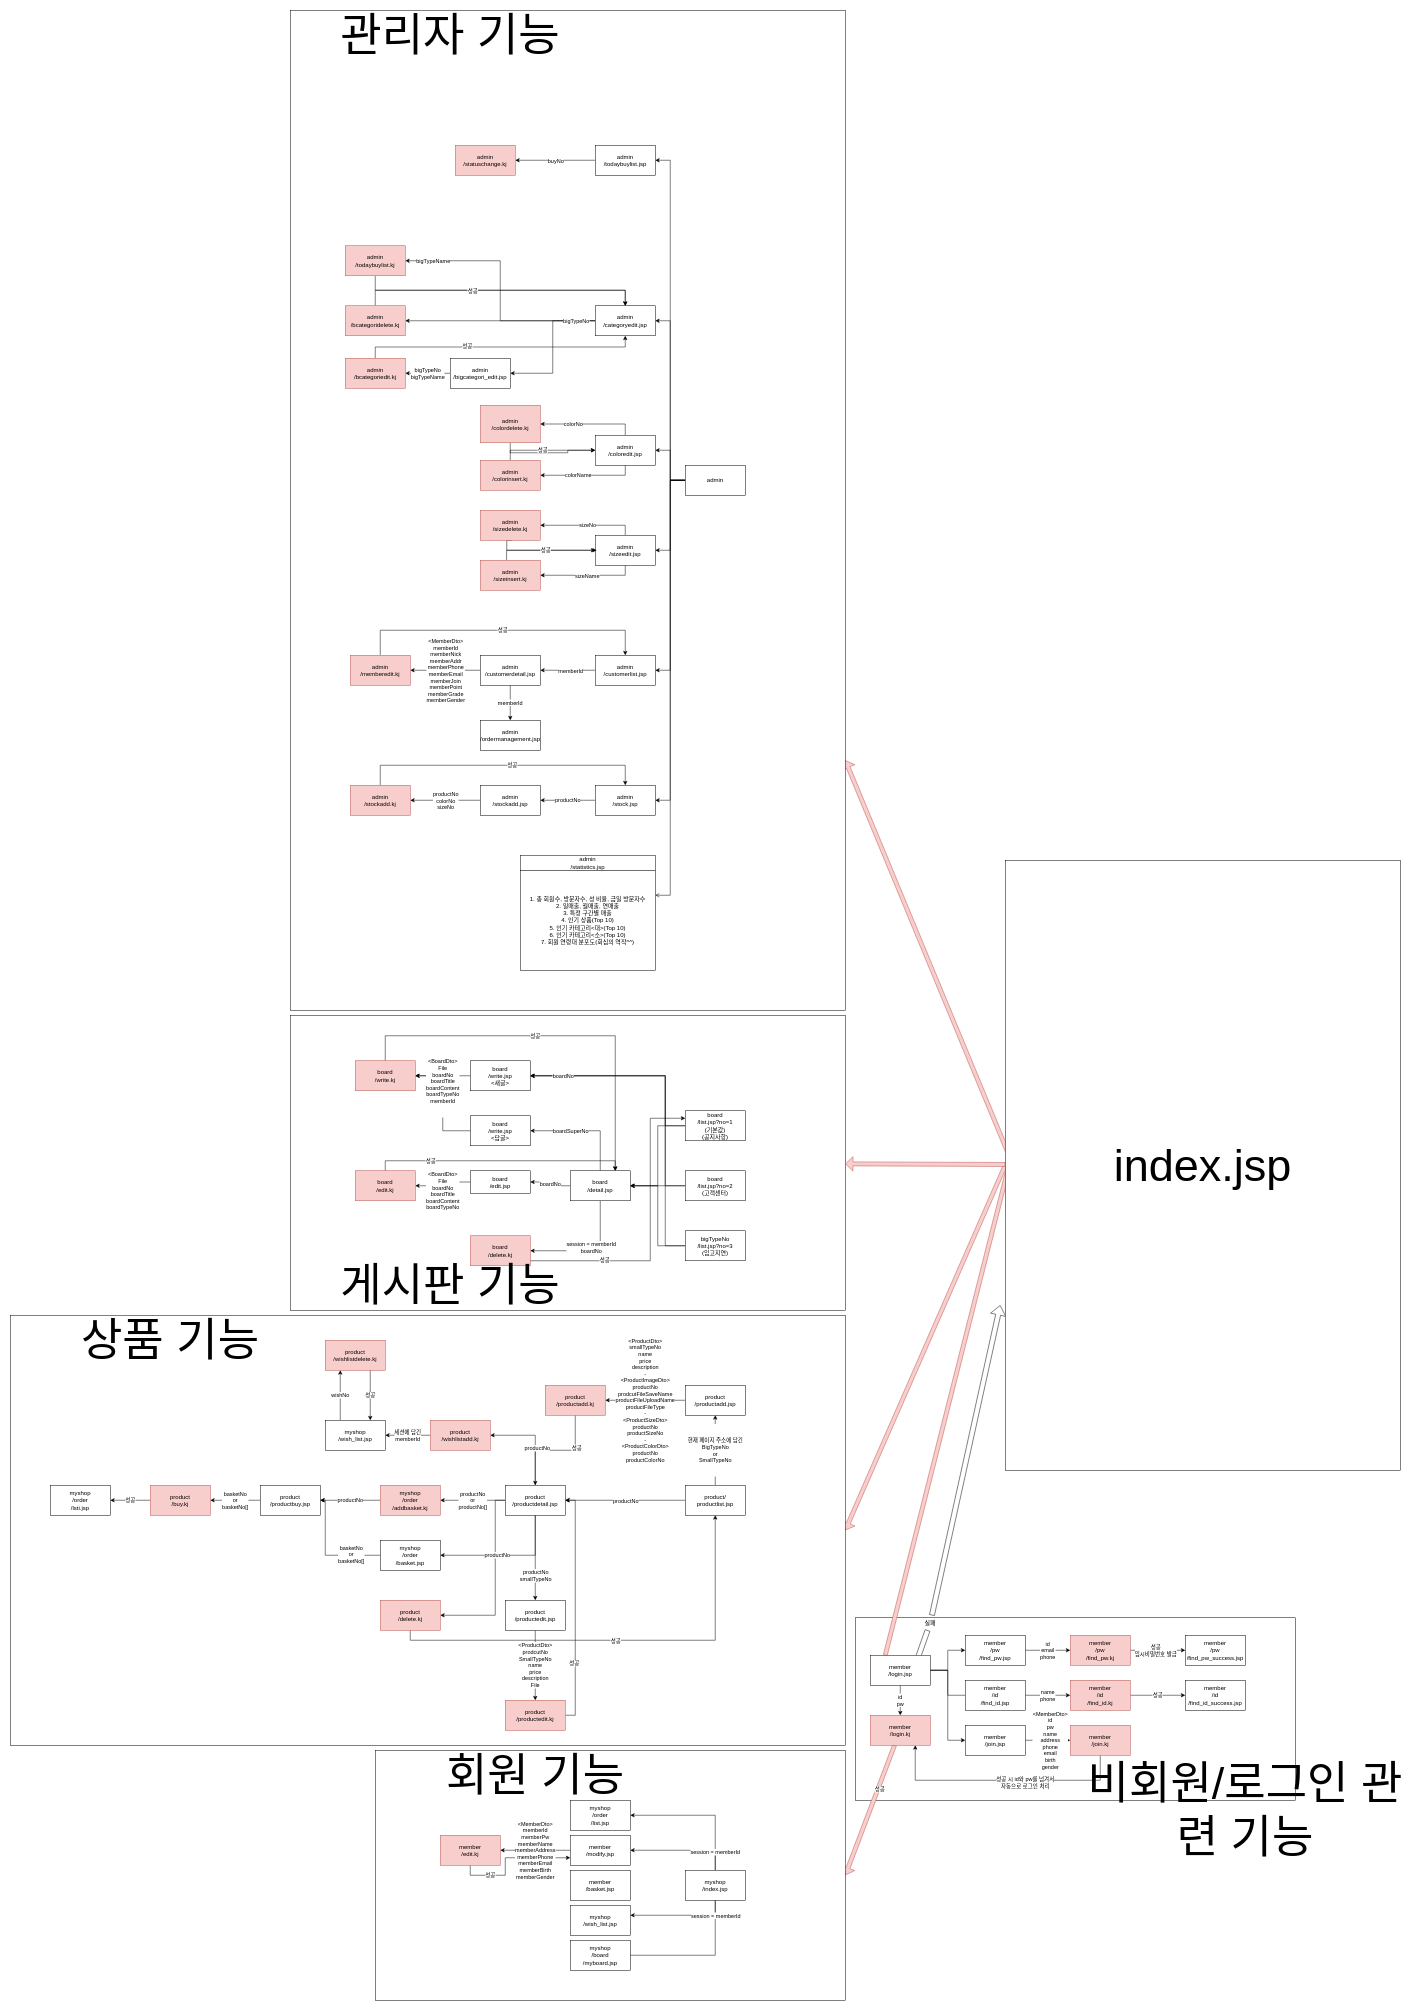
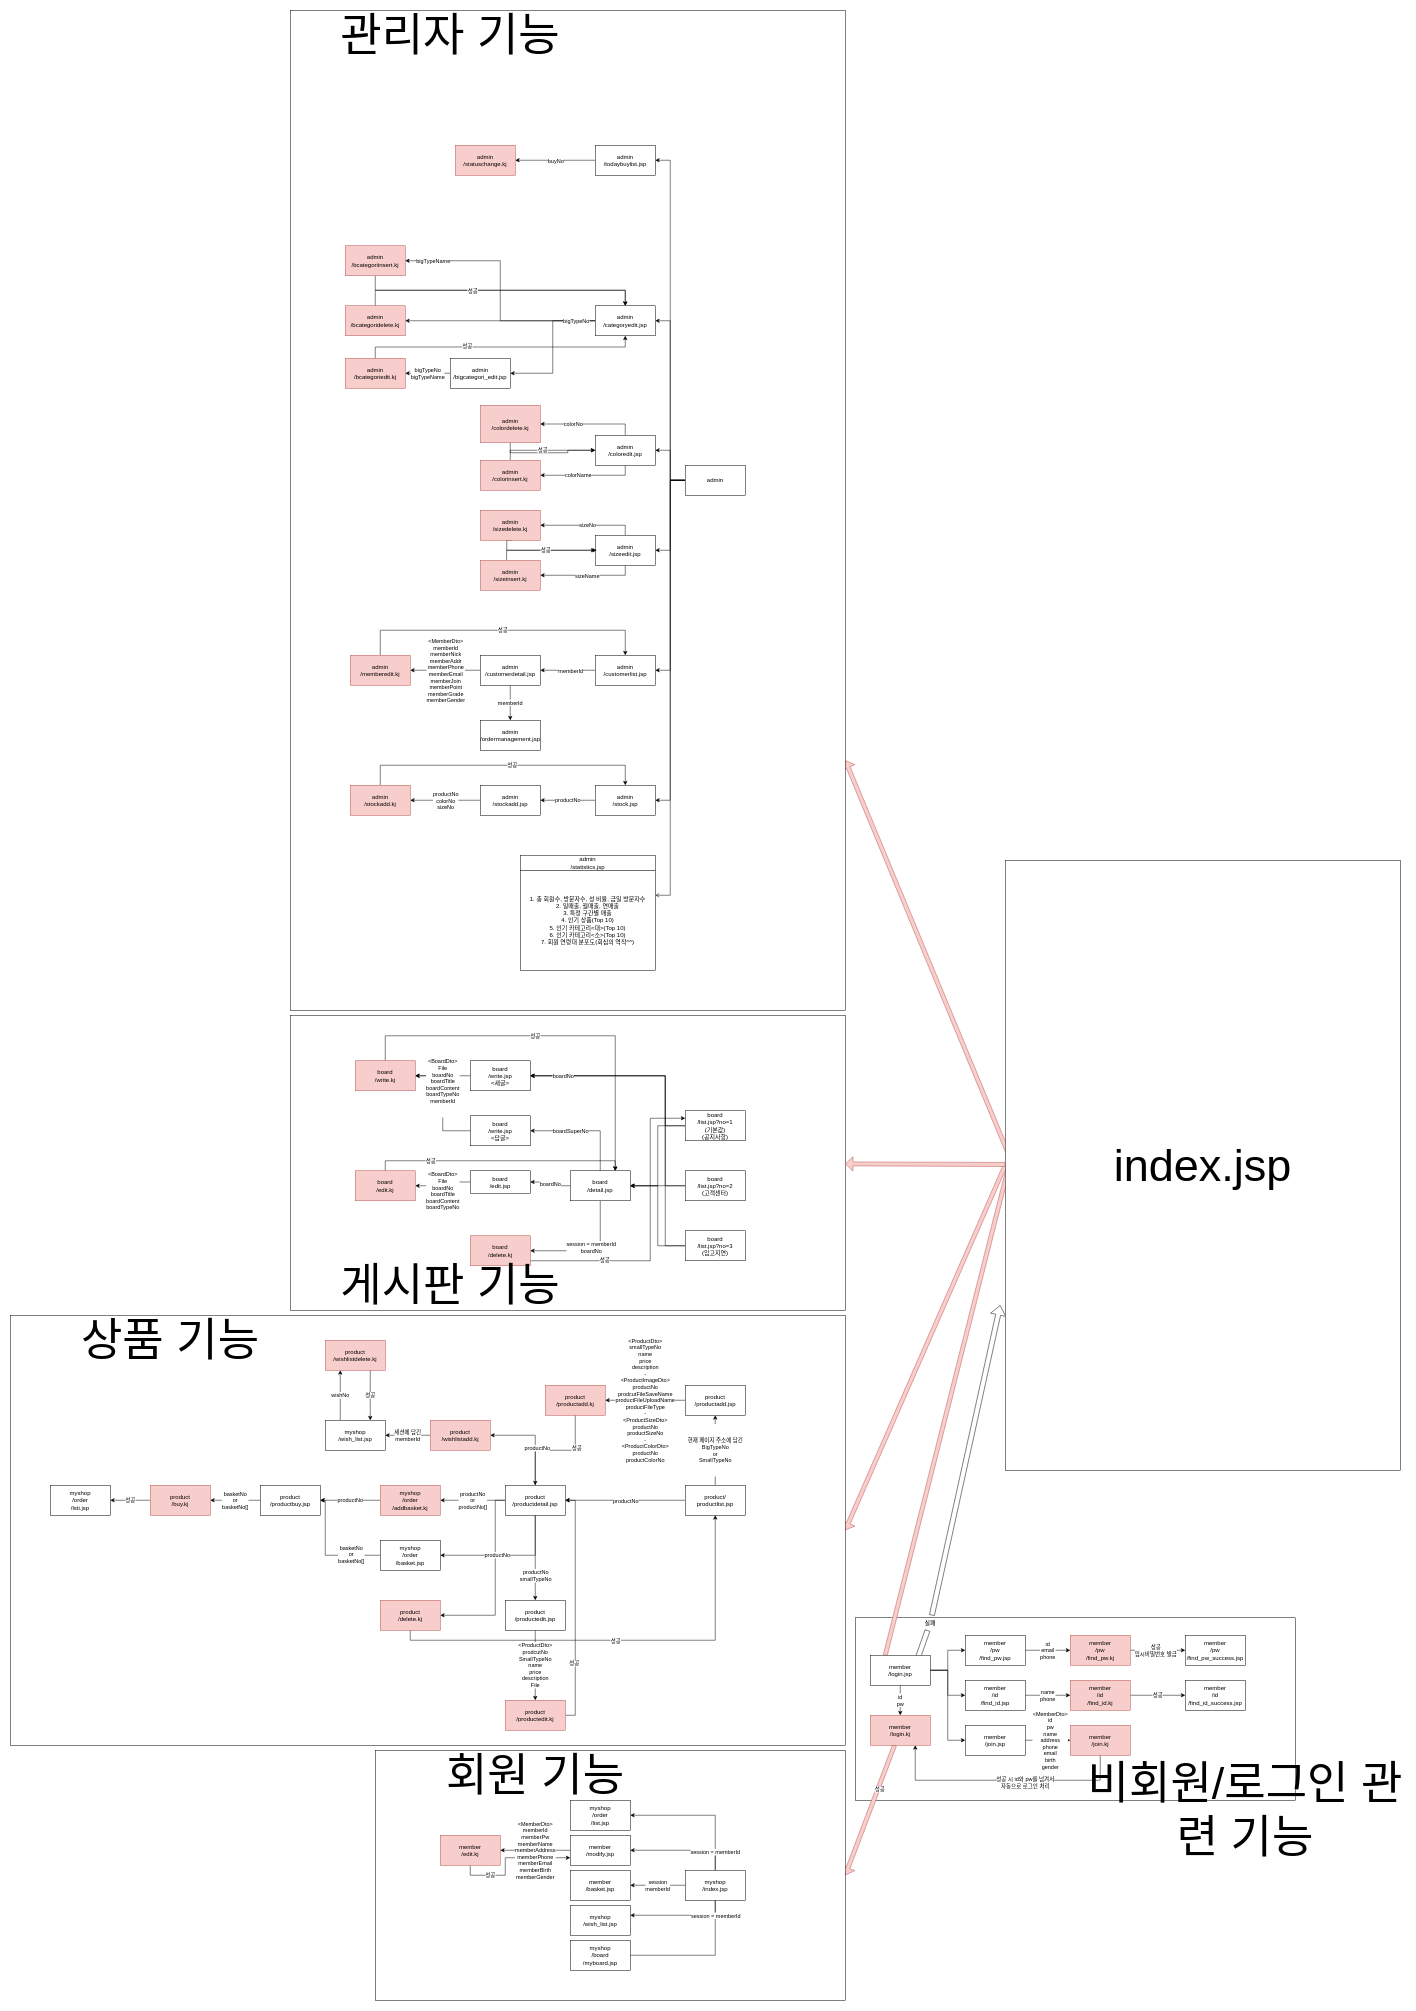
node "admin /todaybuylist.kj": label "admin /todaybuylist.kj" -> "admin /bcategoriinsert.kj"
node "bigTypeNo /list.jsp?no=3 (입고지연)": label "bigTypeNo /list.jsp?no=3 (입고지연)" -> "board /list.jsp?no=3 (입고지연)"
edge "member /login.jsp" -- "member /id /find_id.jsp": arrowhead none -> classic
edge "myshop /index.jsp" -> "member /basket.jsp": added, label "session memberId"
